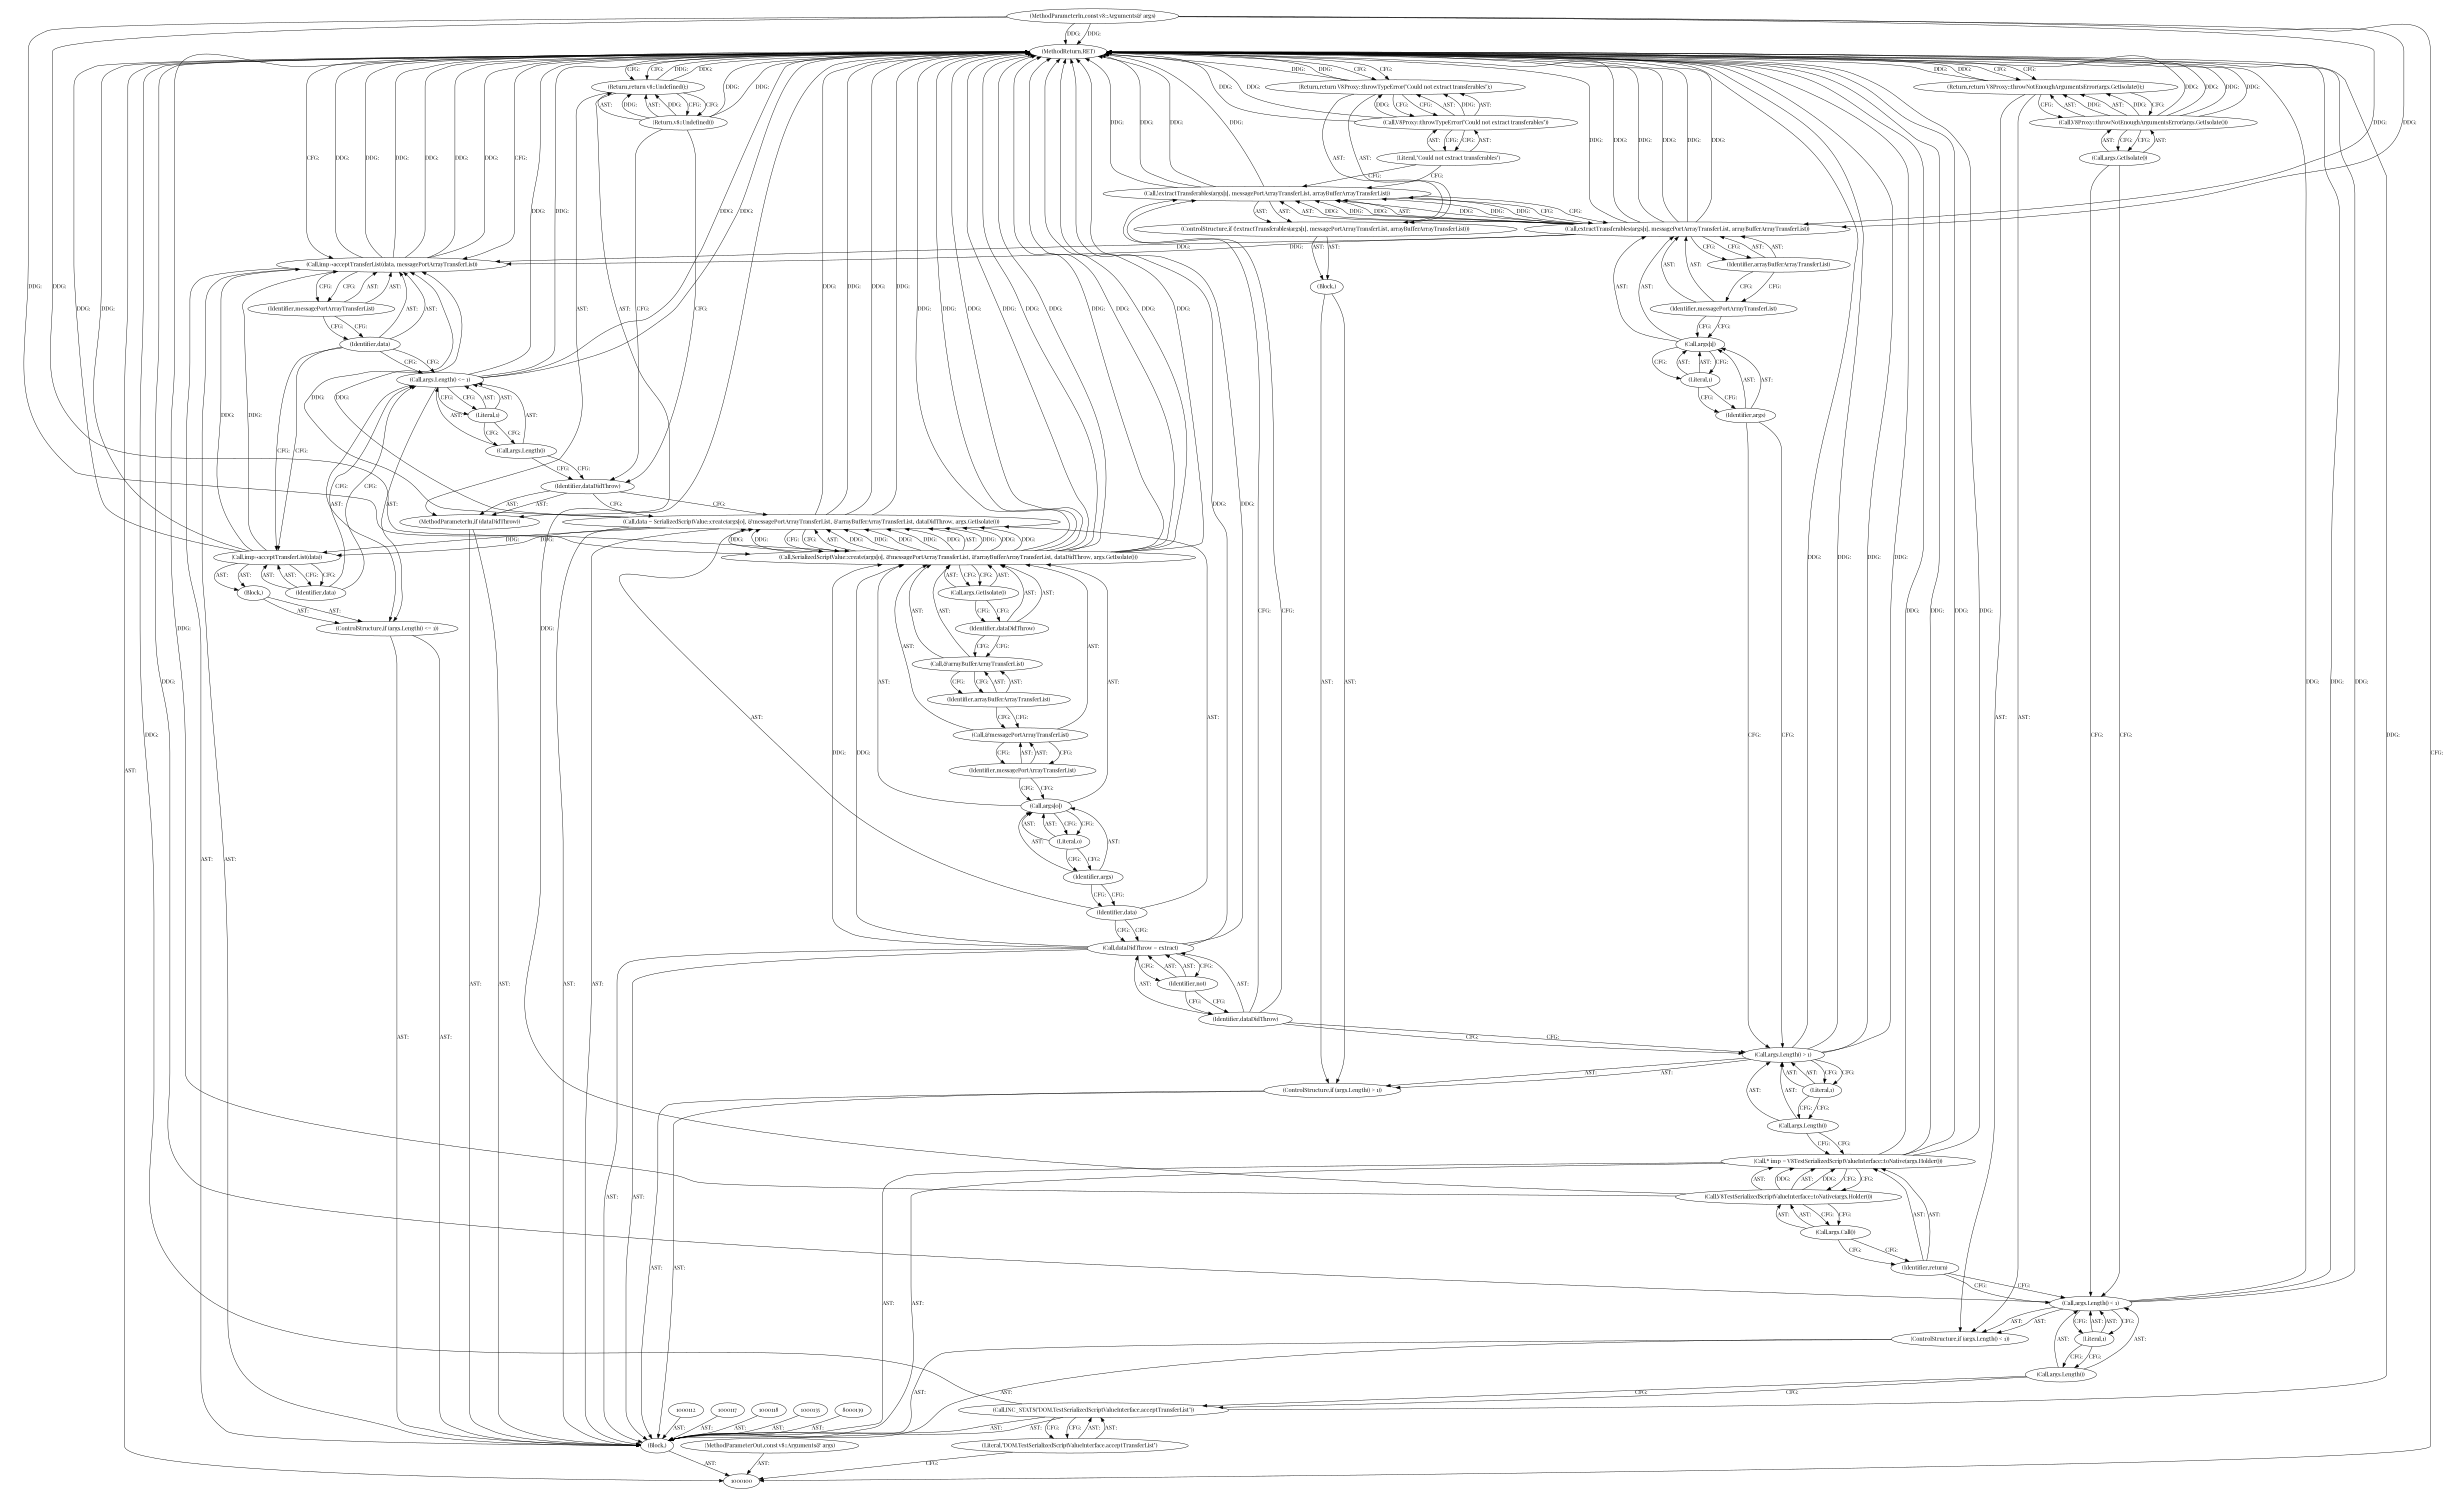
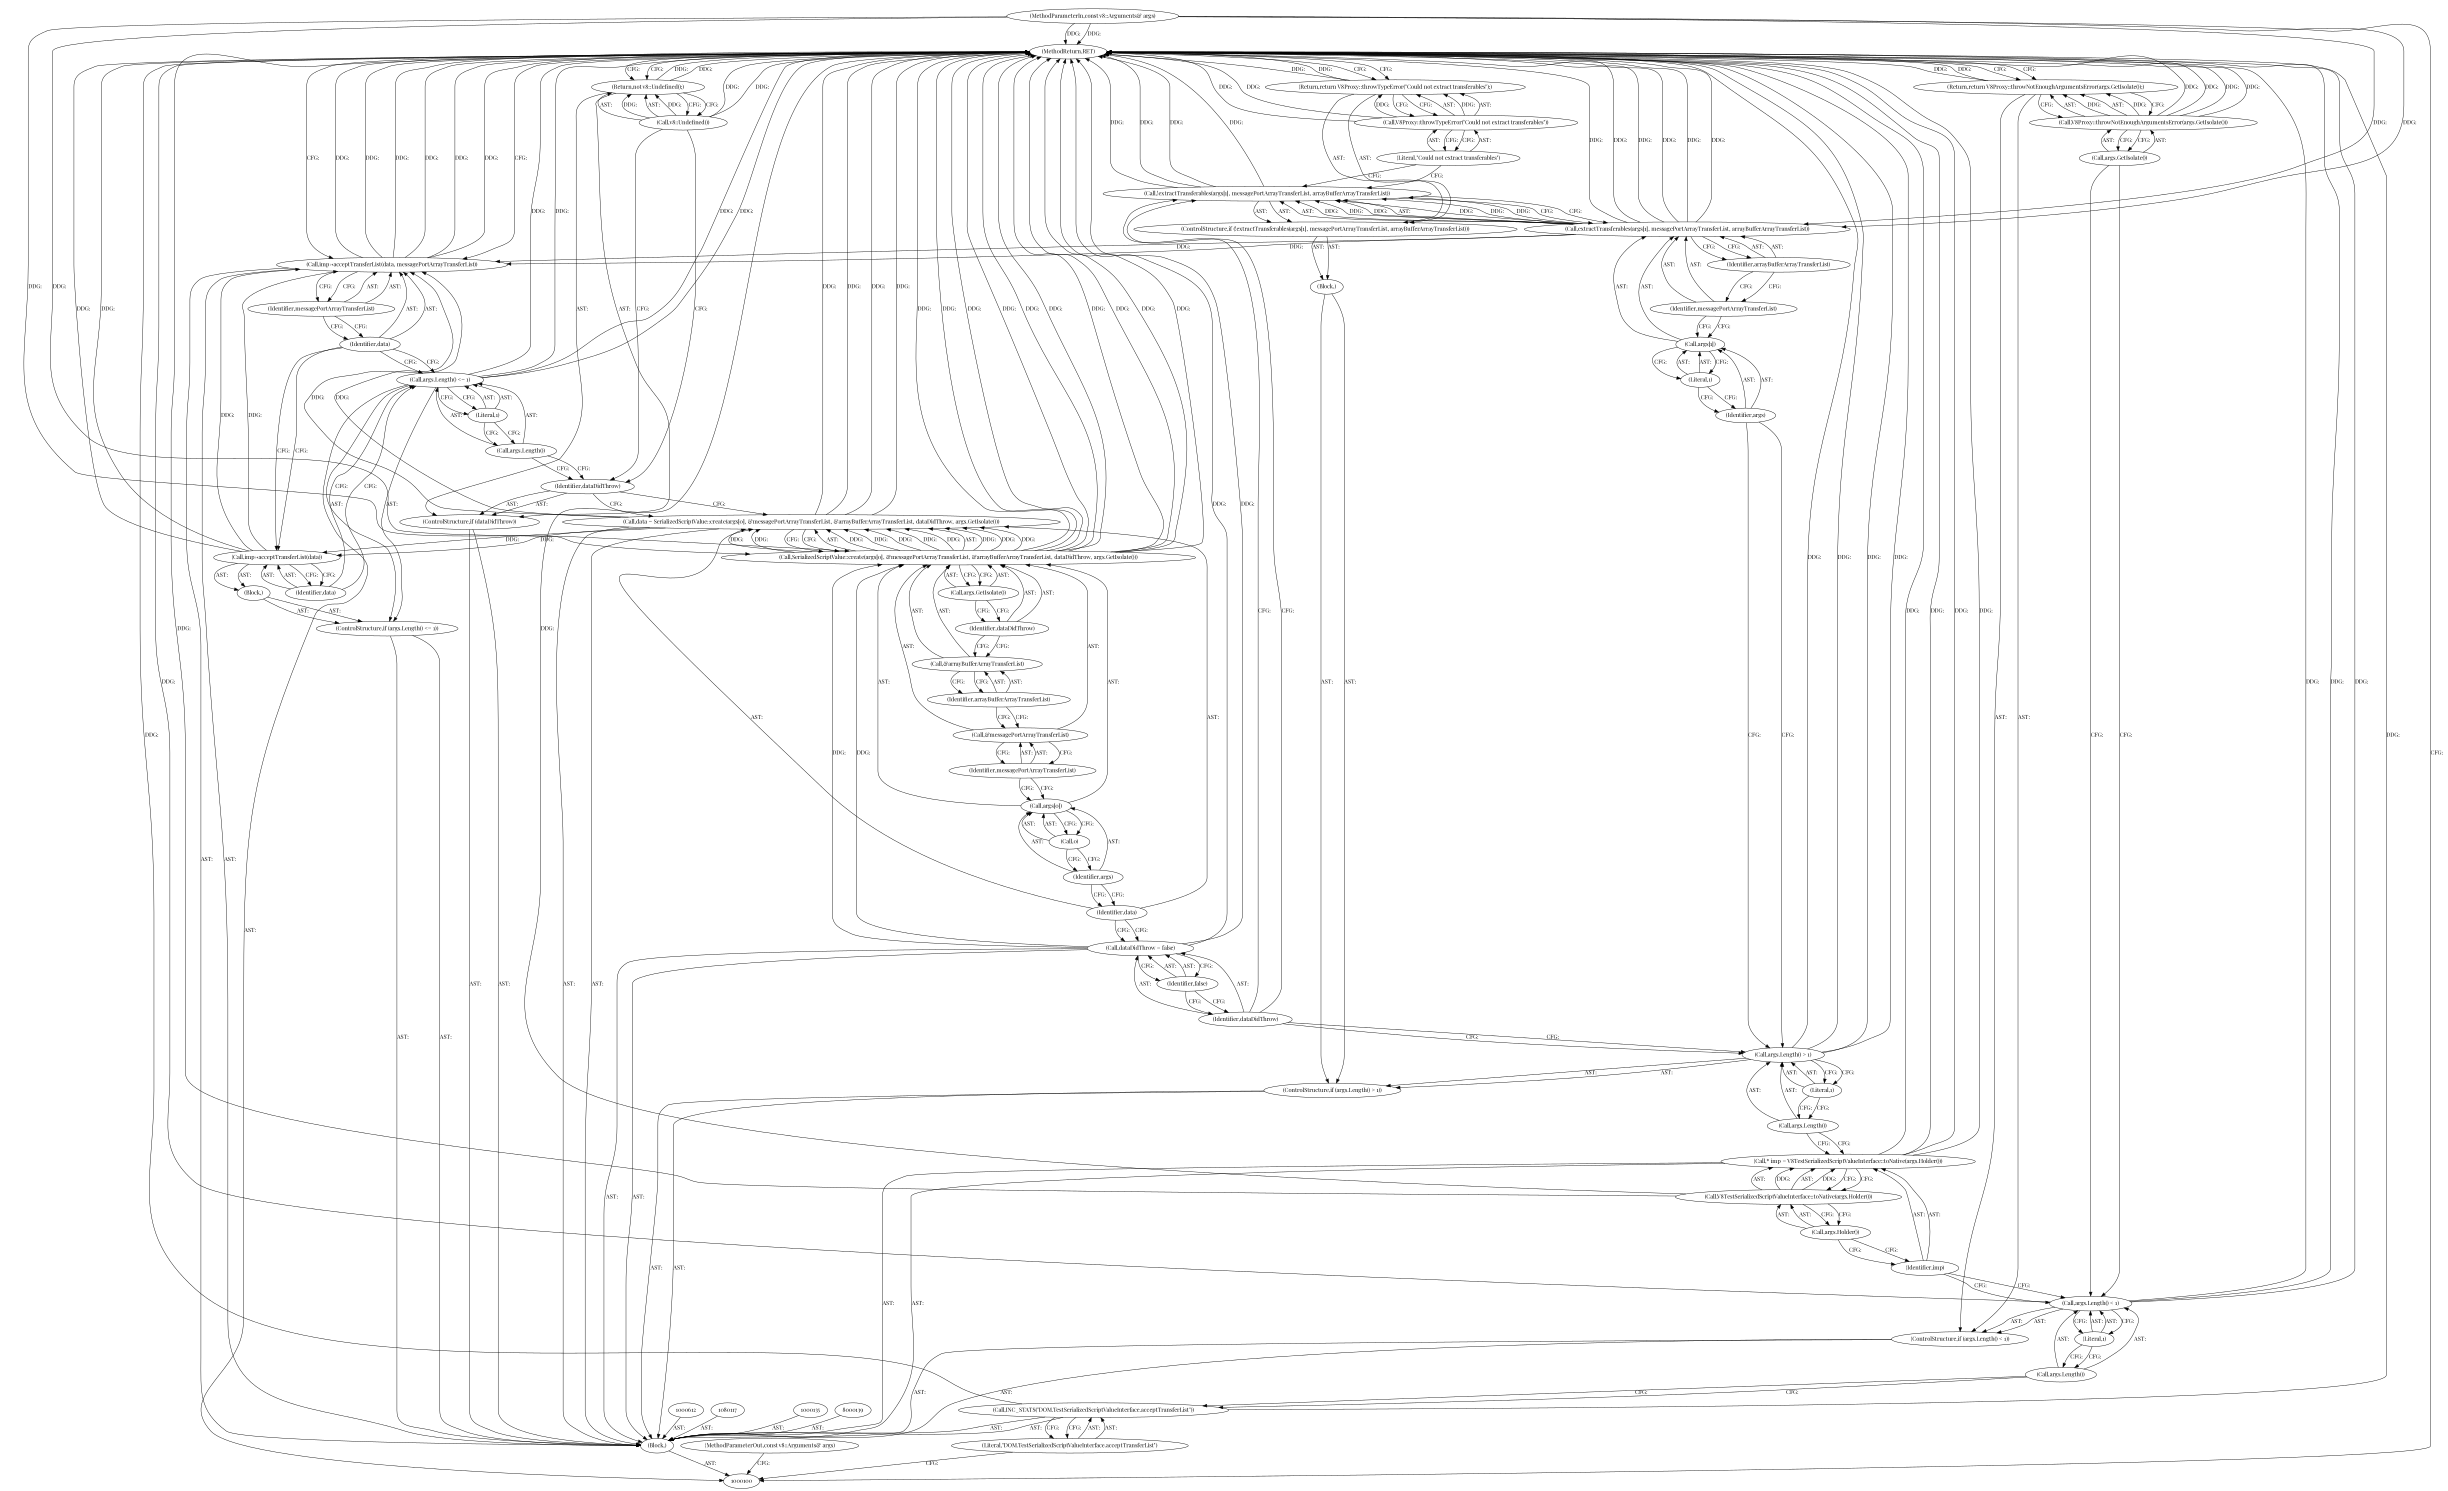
node "(Return,return v8::Undefined();)": label "(Return,return v8::Undefined();)" -> "(Return,not v8::Undefined();)"
node "(Return,v8::Undefined())": label "(Return,v8::Undefined())" -> "(Call,v8::Undefined())"
node "(MethodParameterIn,if (dataDidThrow))": label "(MethodParameterIn,if (dataDidThrow))" -> "(ControlStructure,if (dataDidThrow))"
edge "(MethodReturn,RET)" -> "1000100": now "(Call,args.Length() <= 1)" -> "1000100"
node "(Literal,0)": label "(Literal,0)" -> "(Call,0)"
node "(Call,dataDidThrow = extract)": label "(Call,dataDidThrow = extract)" -> "(Call,dataDidThrow = false)"
node "(Identifier,not)": label "(Identifier,not)" -> "(Identifier,false)"
node "(Call,args.Call())": label "(Call,args.Call())" -> "(Call,args.Holder())"
node "(Identifier,return)": label "(Identifier,return)" -> "(Identifier,imp)"
node "1000112": label "1000112" -> "1000612"
node "1000117": label "1000117" -> "1080117"
node "1000118": removed
edge "(MethodParameterOut,const v8::Arguments& args)" -> "1000100": label "AST: " -> "CFG: "
